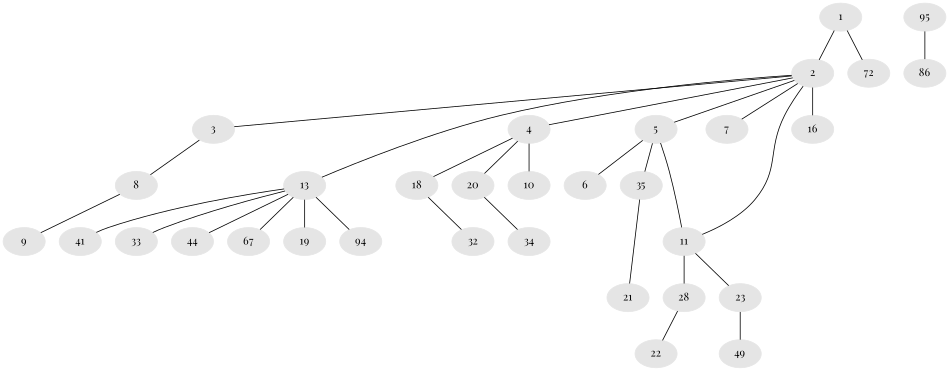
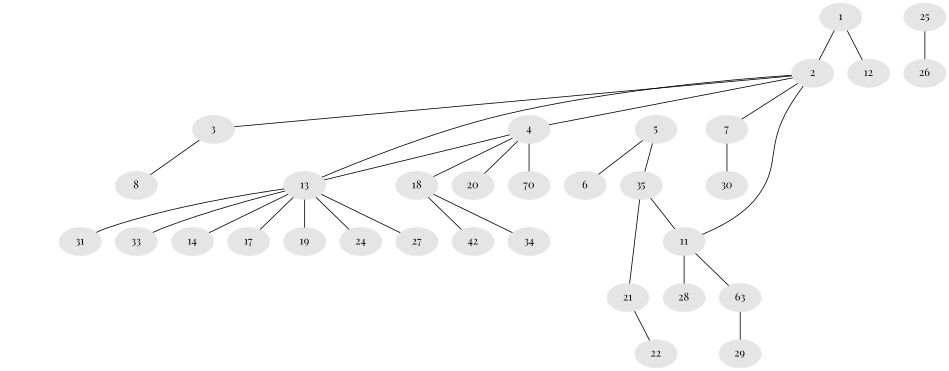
node "95": label "95" -> "25"
node "72": label "72" -> "12"
node "86": label "86" -> "26"
edge "2" -- "5": removed
node "16": removed
edge "4" -- "13": added
node "10": label "10" -> "70"
edge "5" -- "11": now "35" -- "11"
node "30": added
edge "20" -- "34": now "18" -- "34"
node "9": removed
node "41": label "41" -> "31"
node "44": label "44" -> "14"
node "67": label "67" -> "17"
node "94": label "94" -> "24"
node "27": added
node "32": label "32" -> "42"
node "23": label "23" -> "63"
edge "28" -- "22": now "21" -- "22"
node "49": label "49" -> "29"
